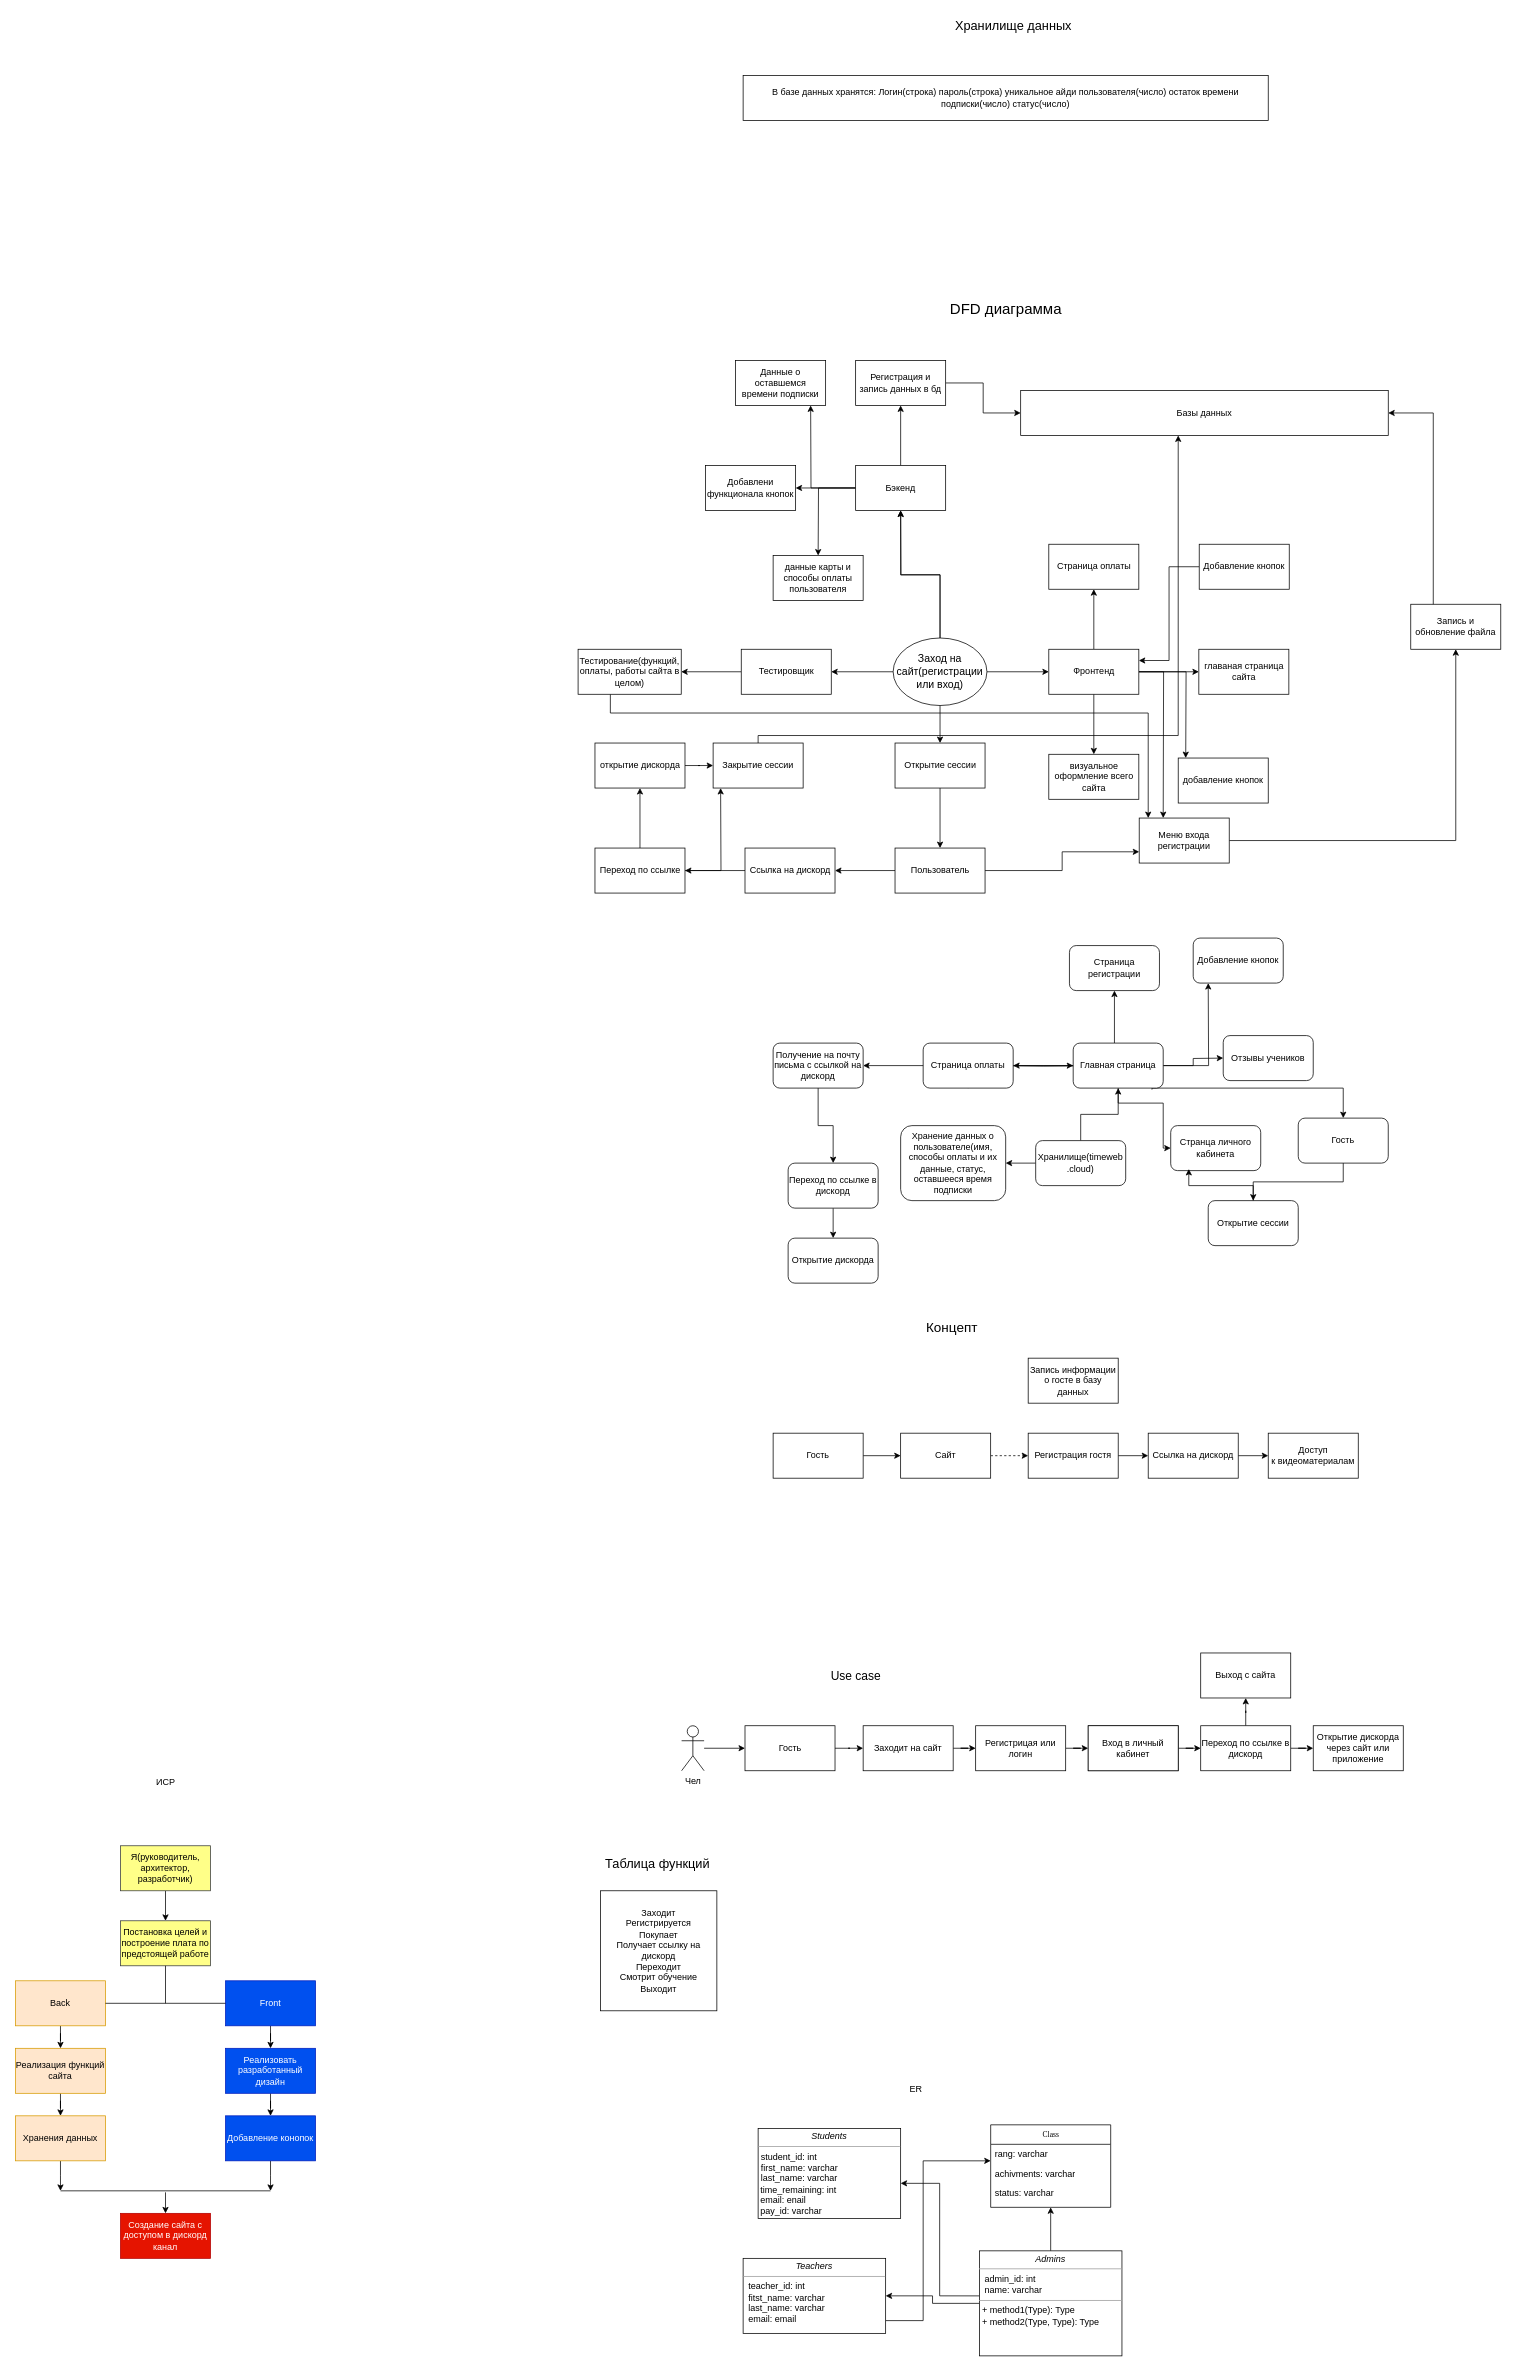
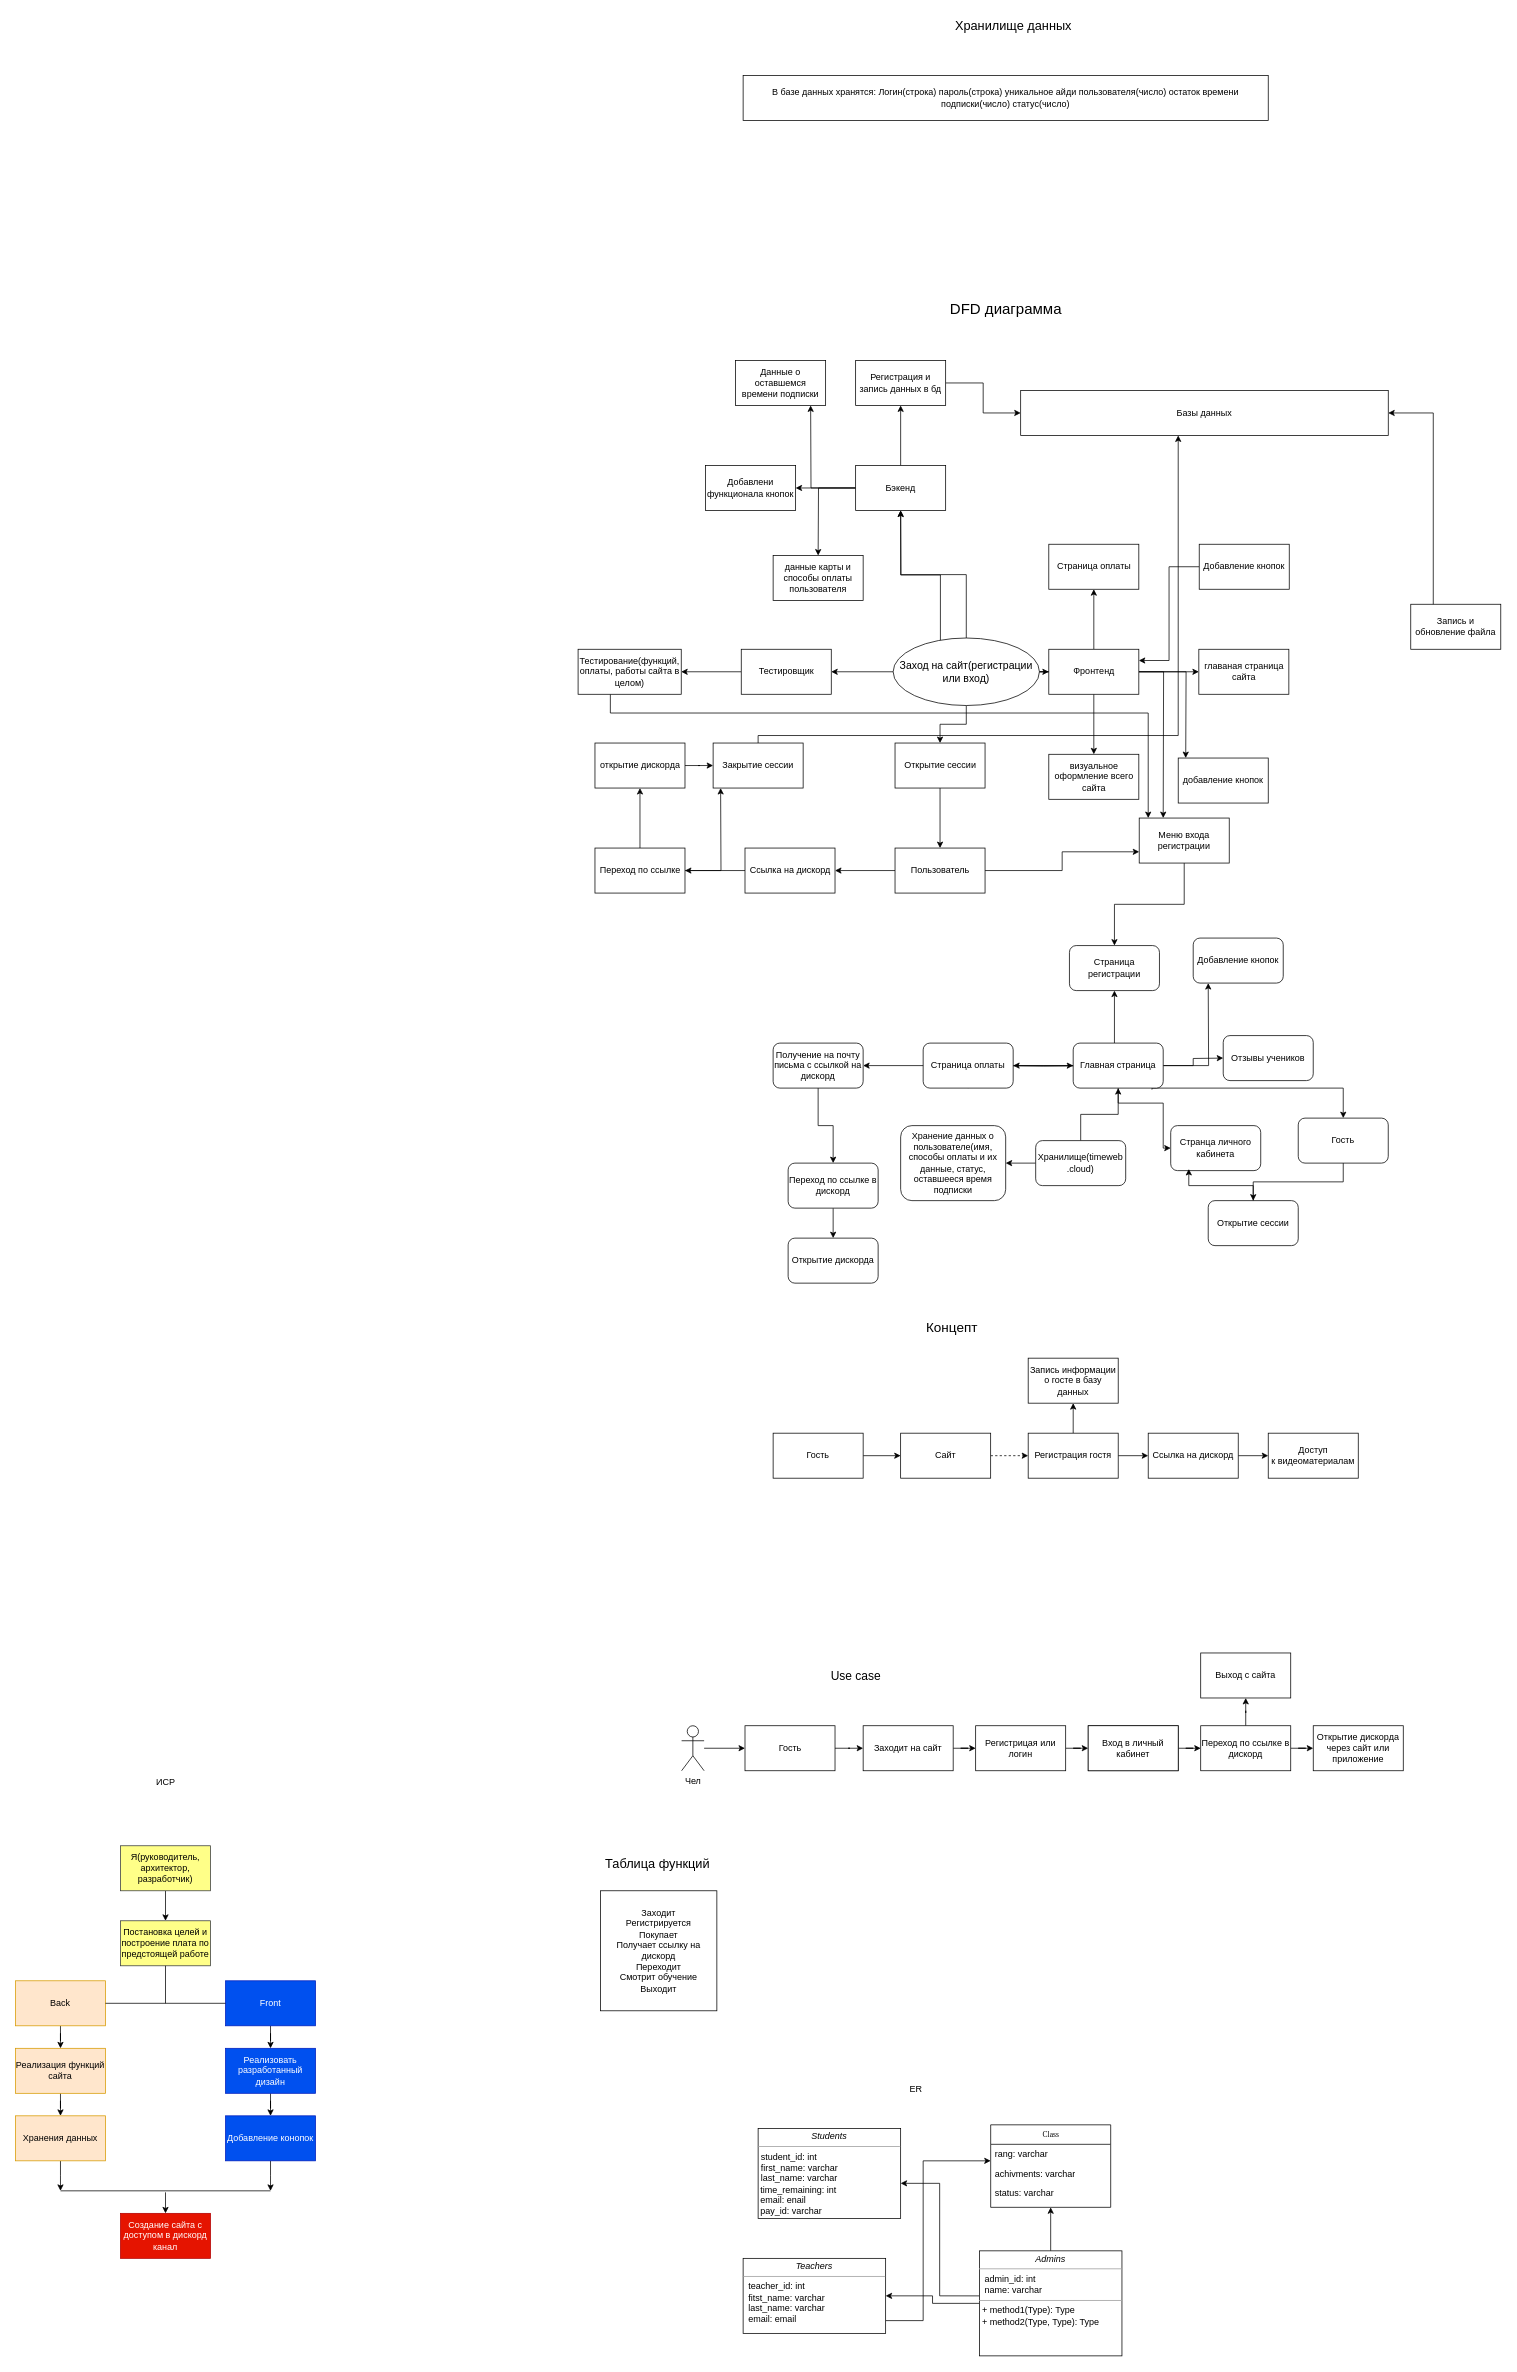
node "Заход на сайт(регистрации или вход)": size 94x68 -> 146x68
edge "Меню входа регистрации" -> "Запись и обновление файла": now "Меню входа регистрации" -> "Страница регистрации"
edge "Регистрация гостя" -> "Запись информации о госте в базу данных": added
